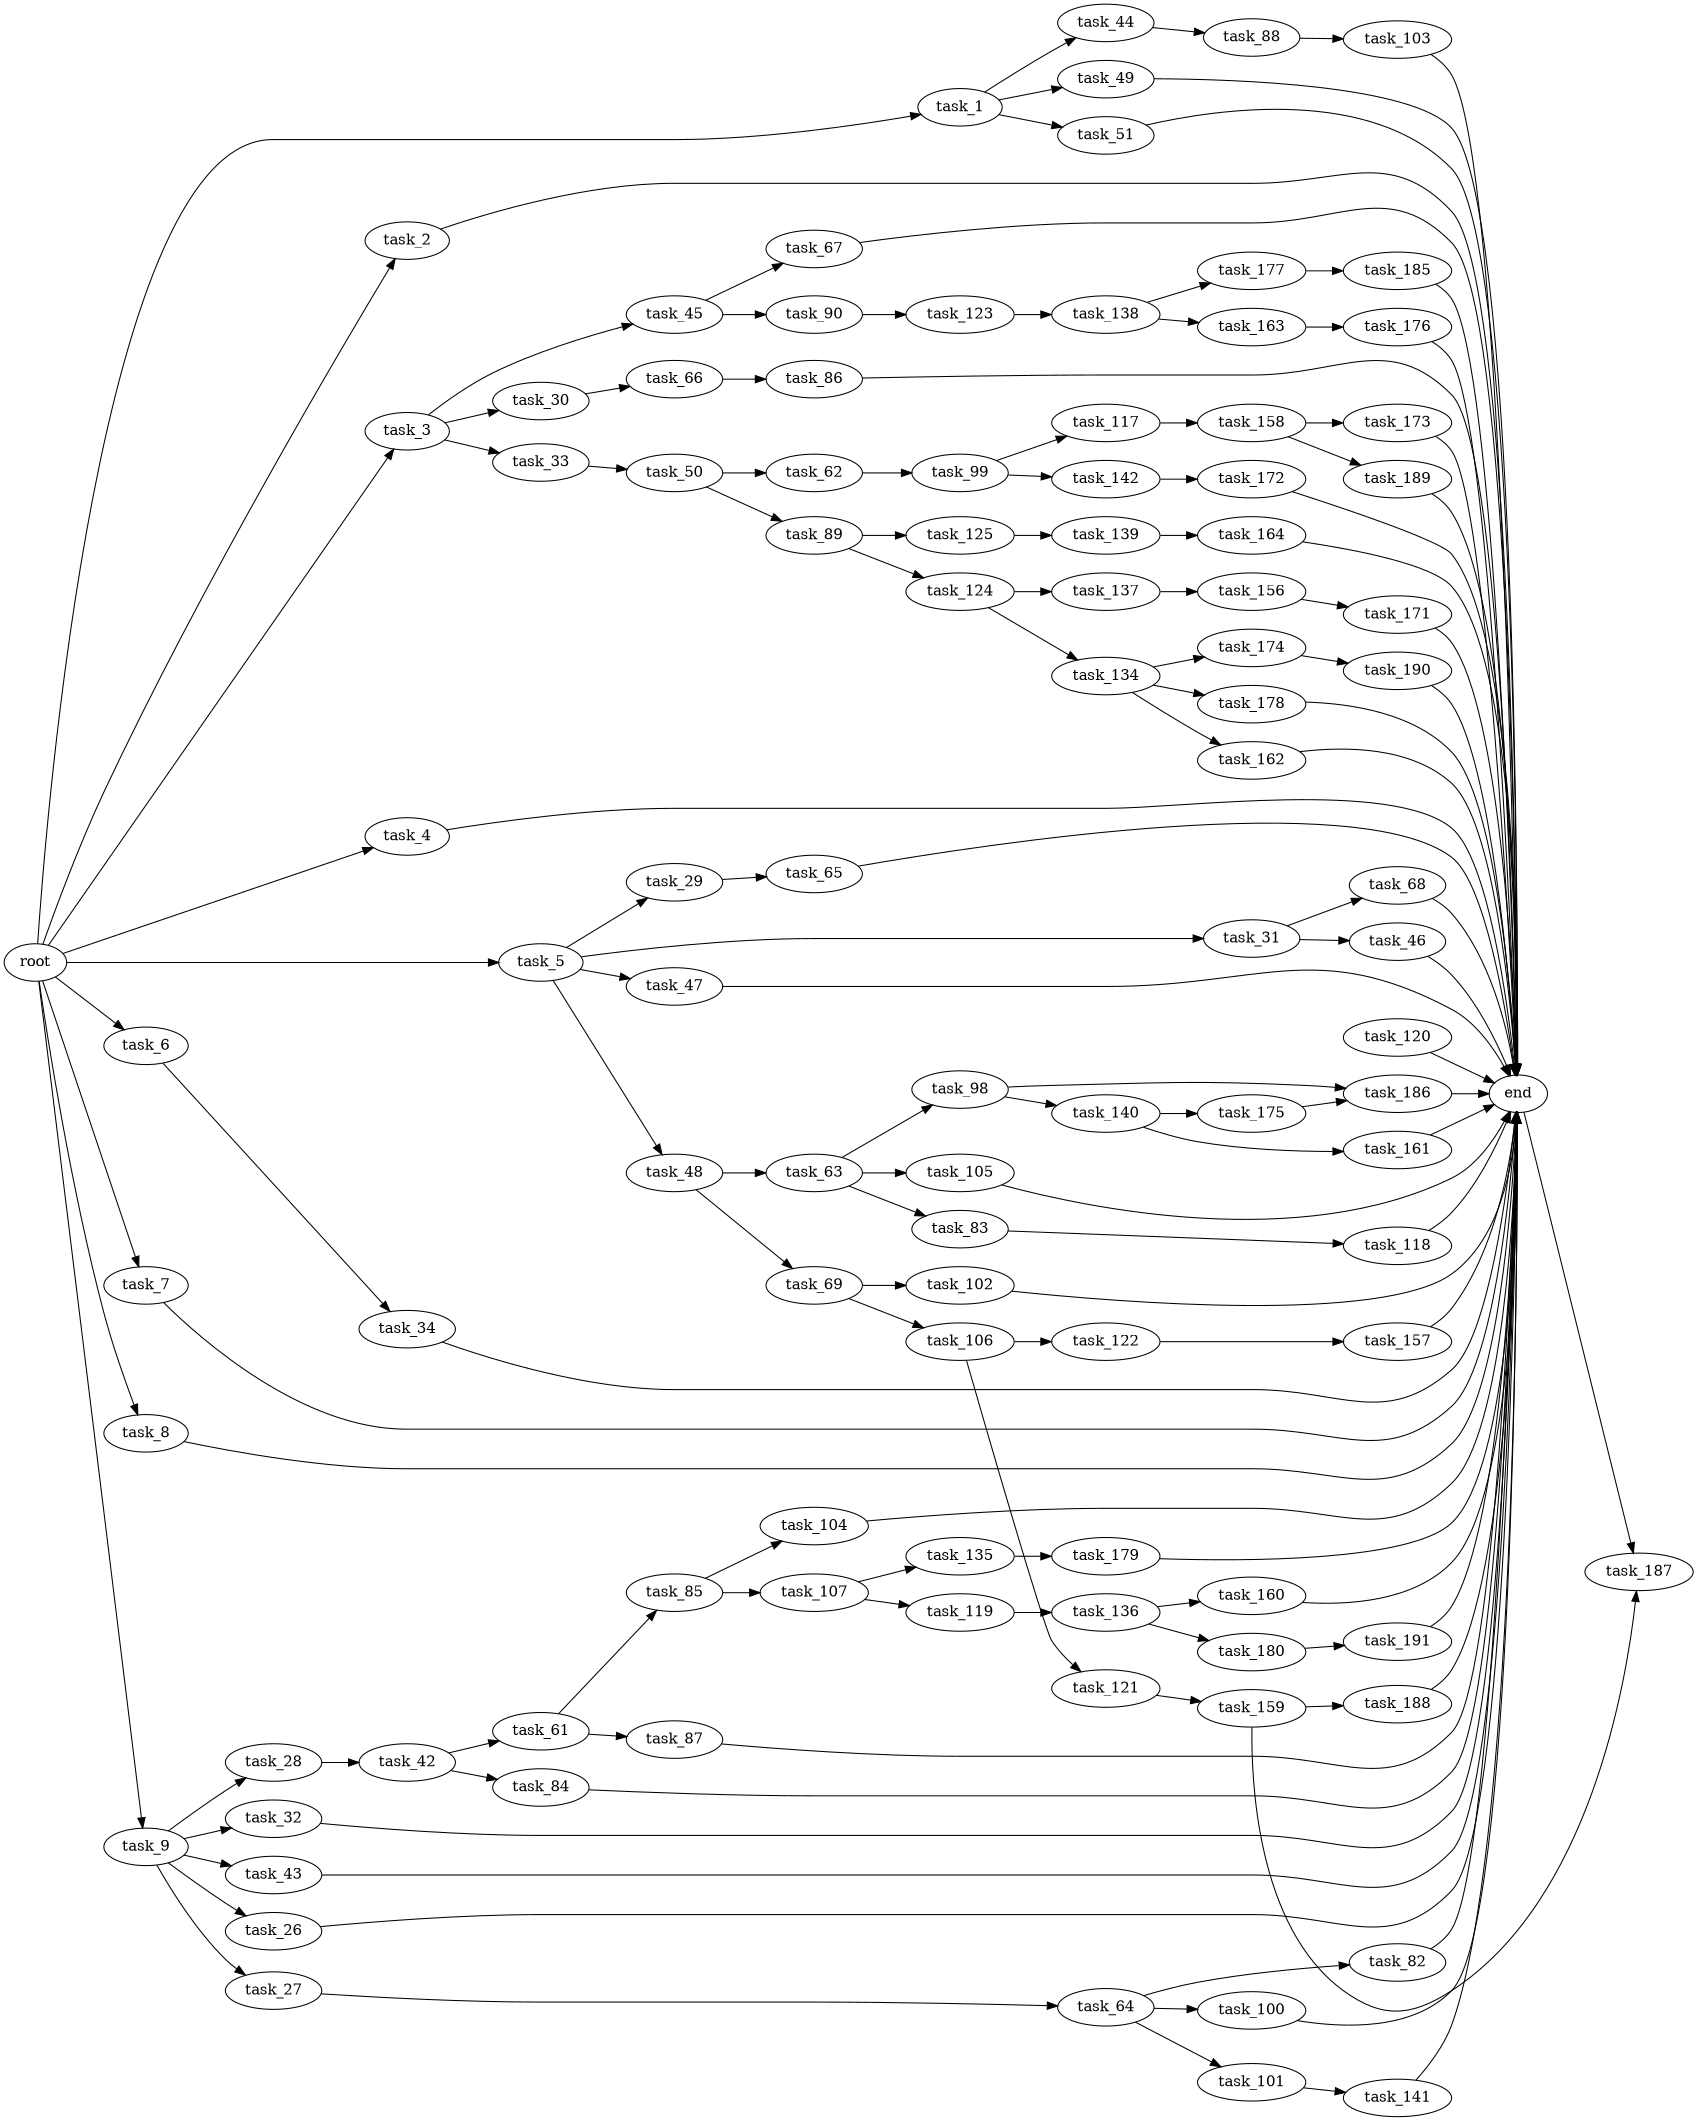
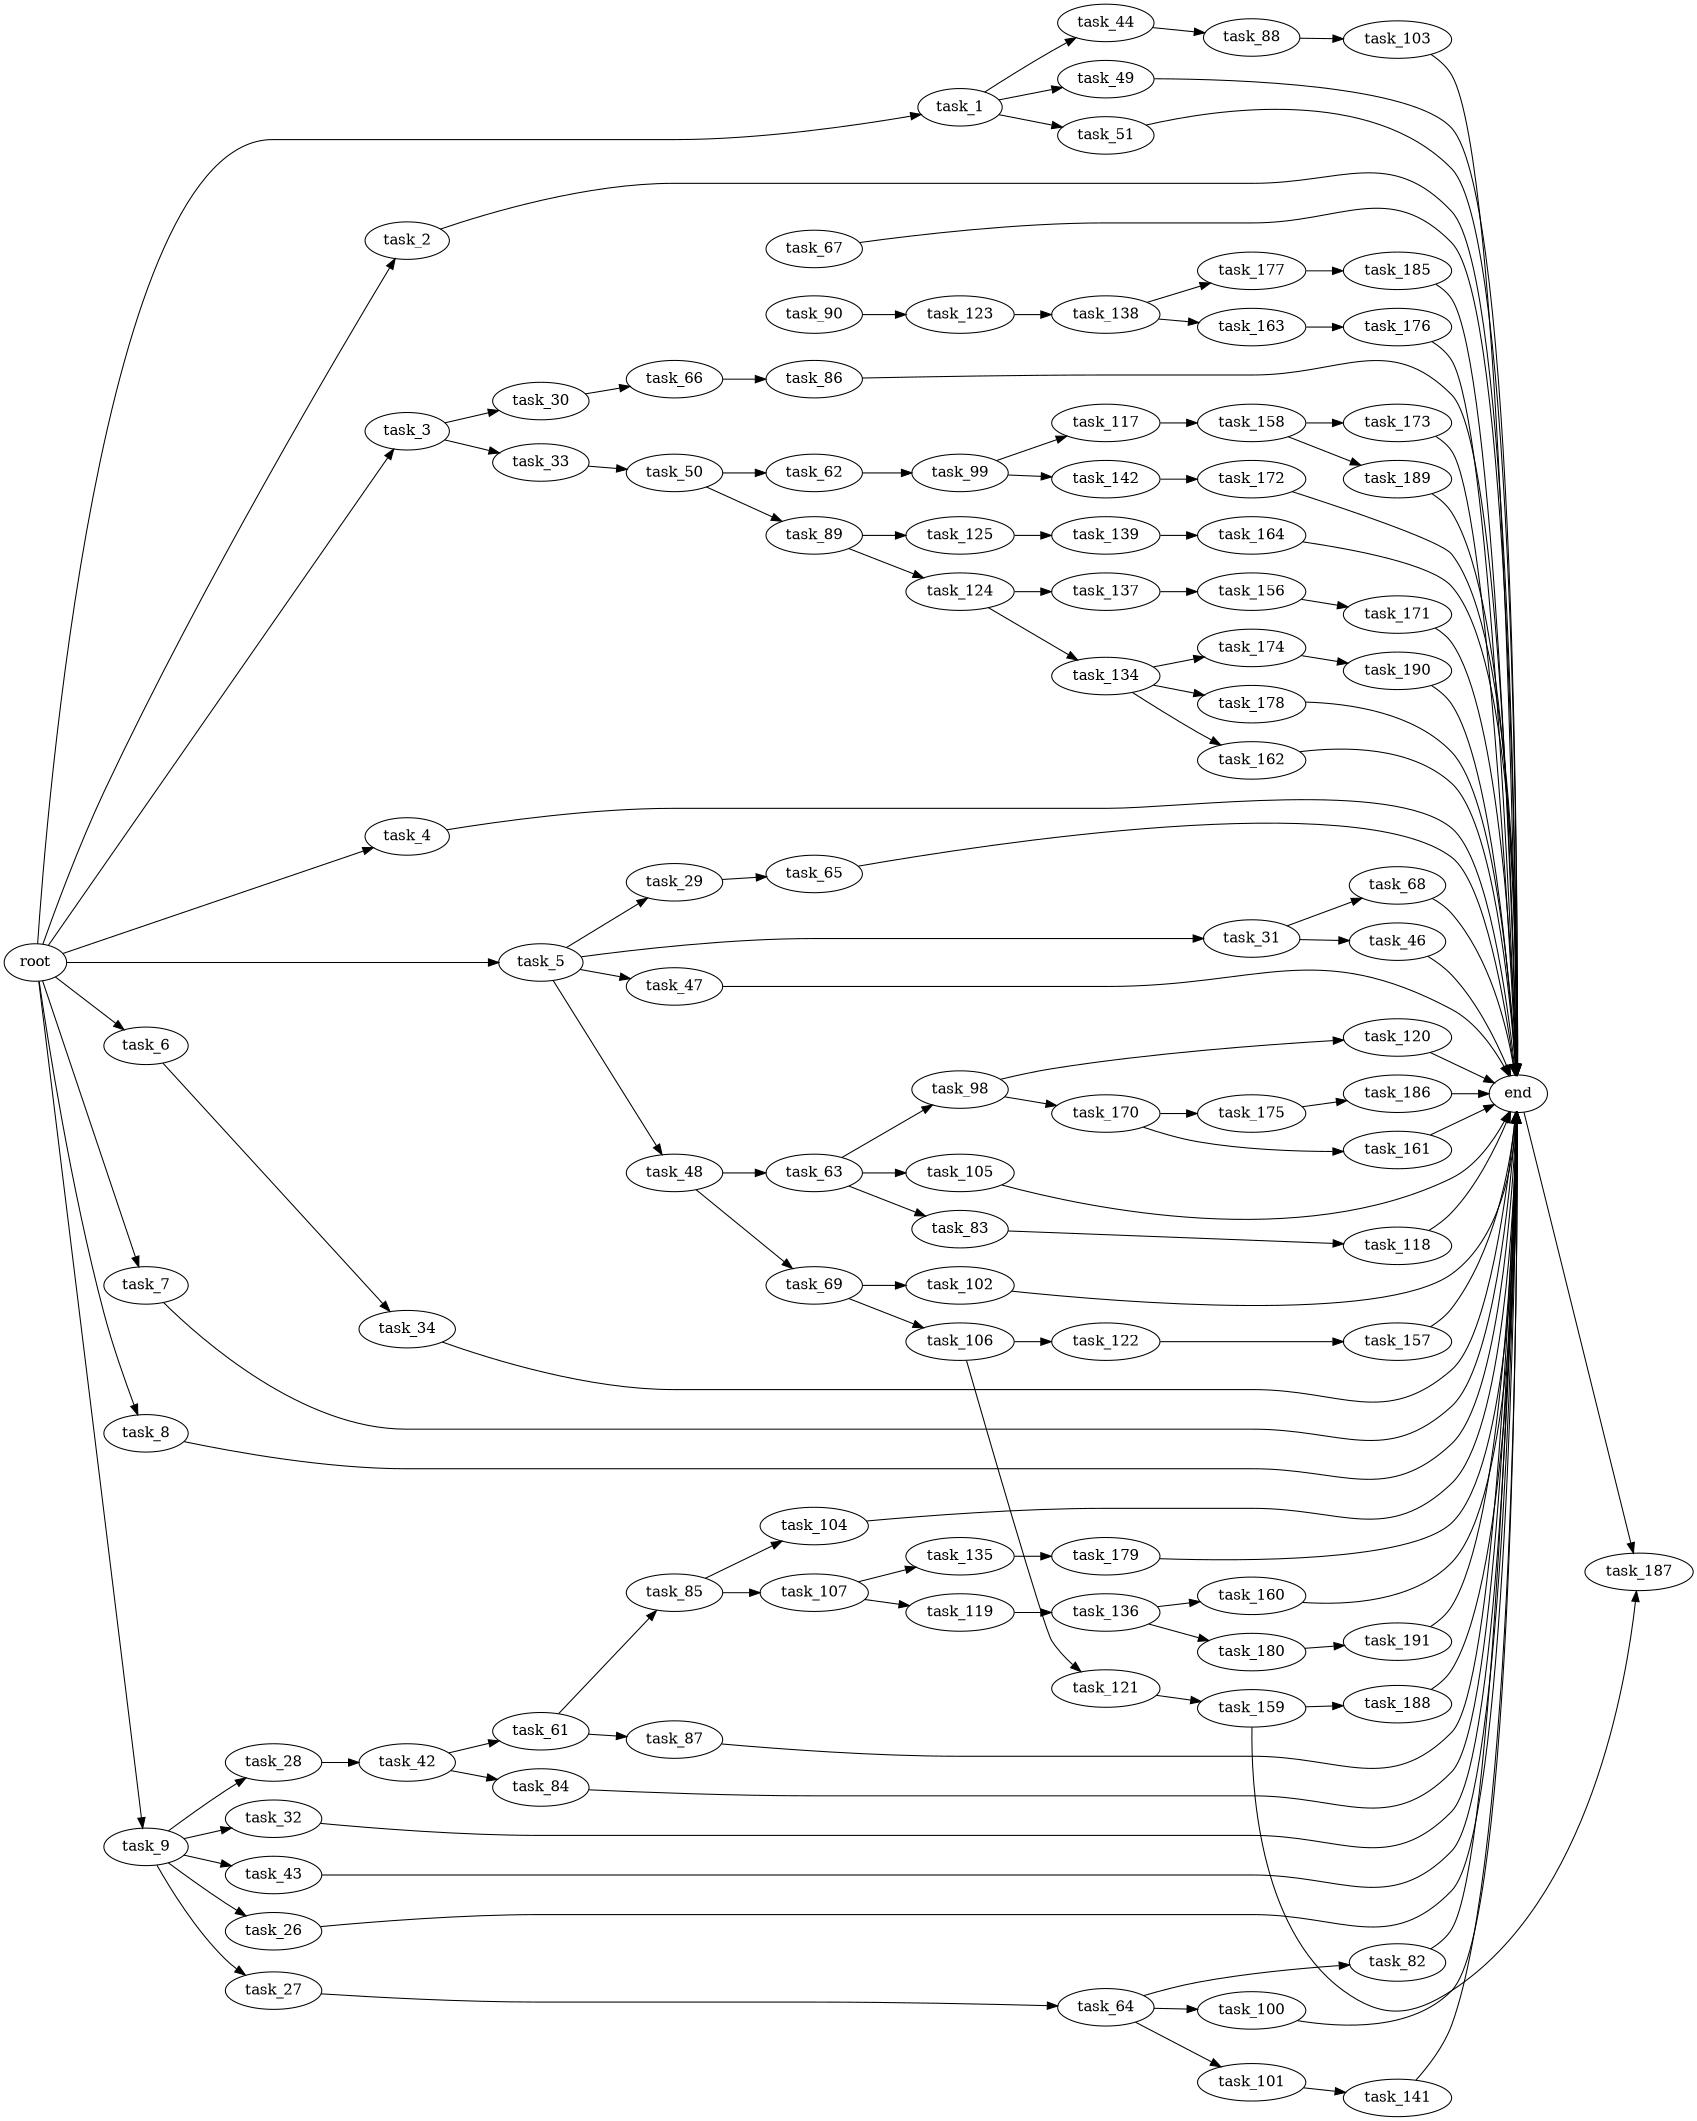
node "task_45": removed
edge "task_98" -> "task_186": now "task_98" -> "task_120"
node "task_140": label "task_140" -> "task_170"
